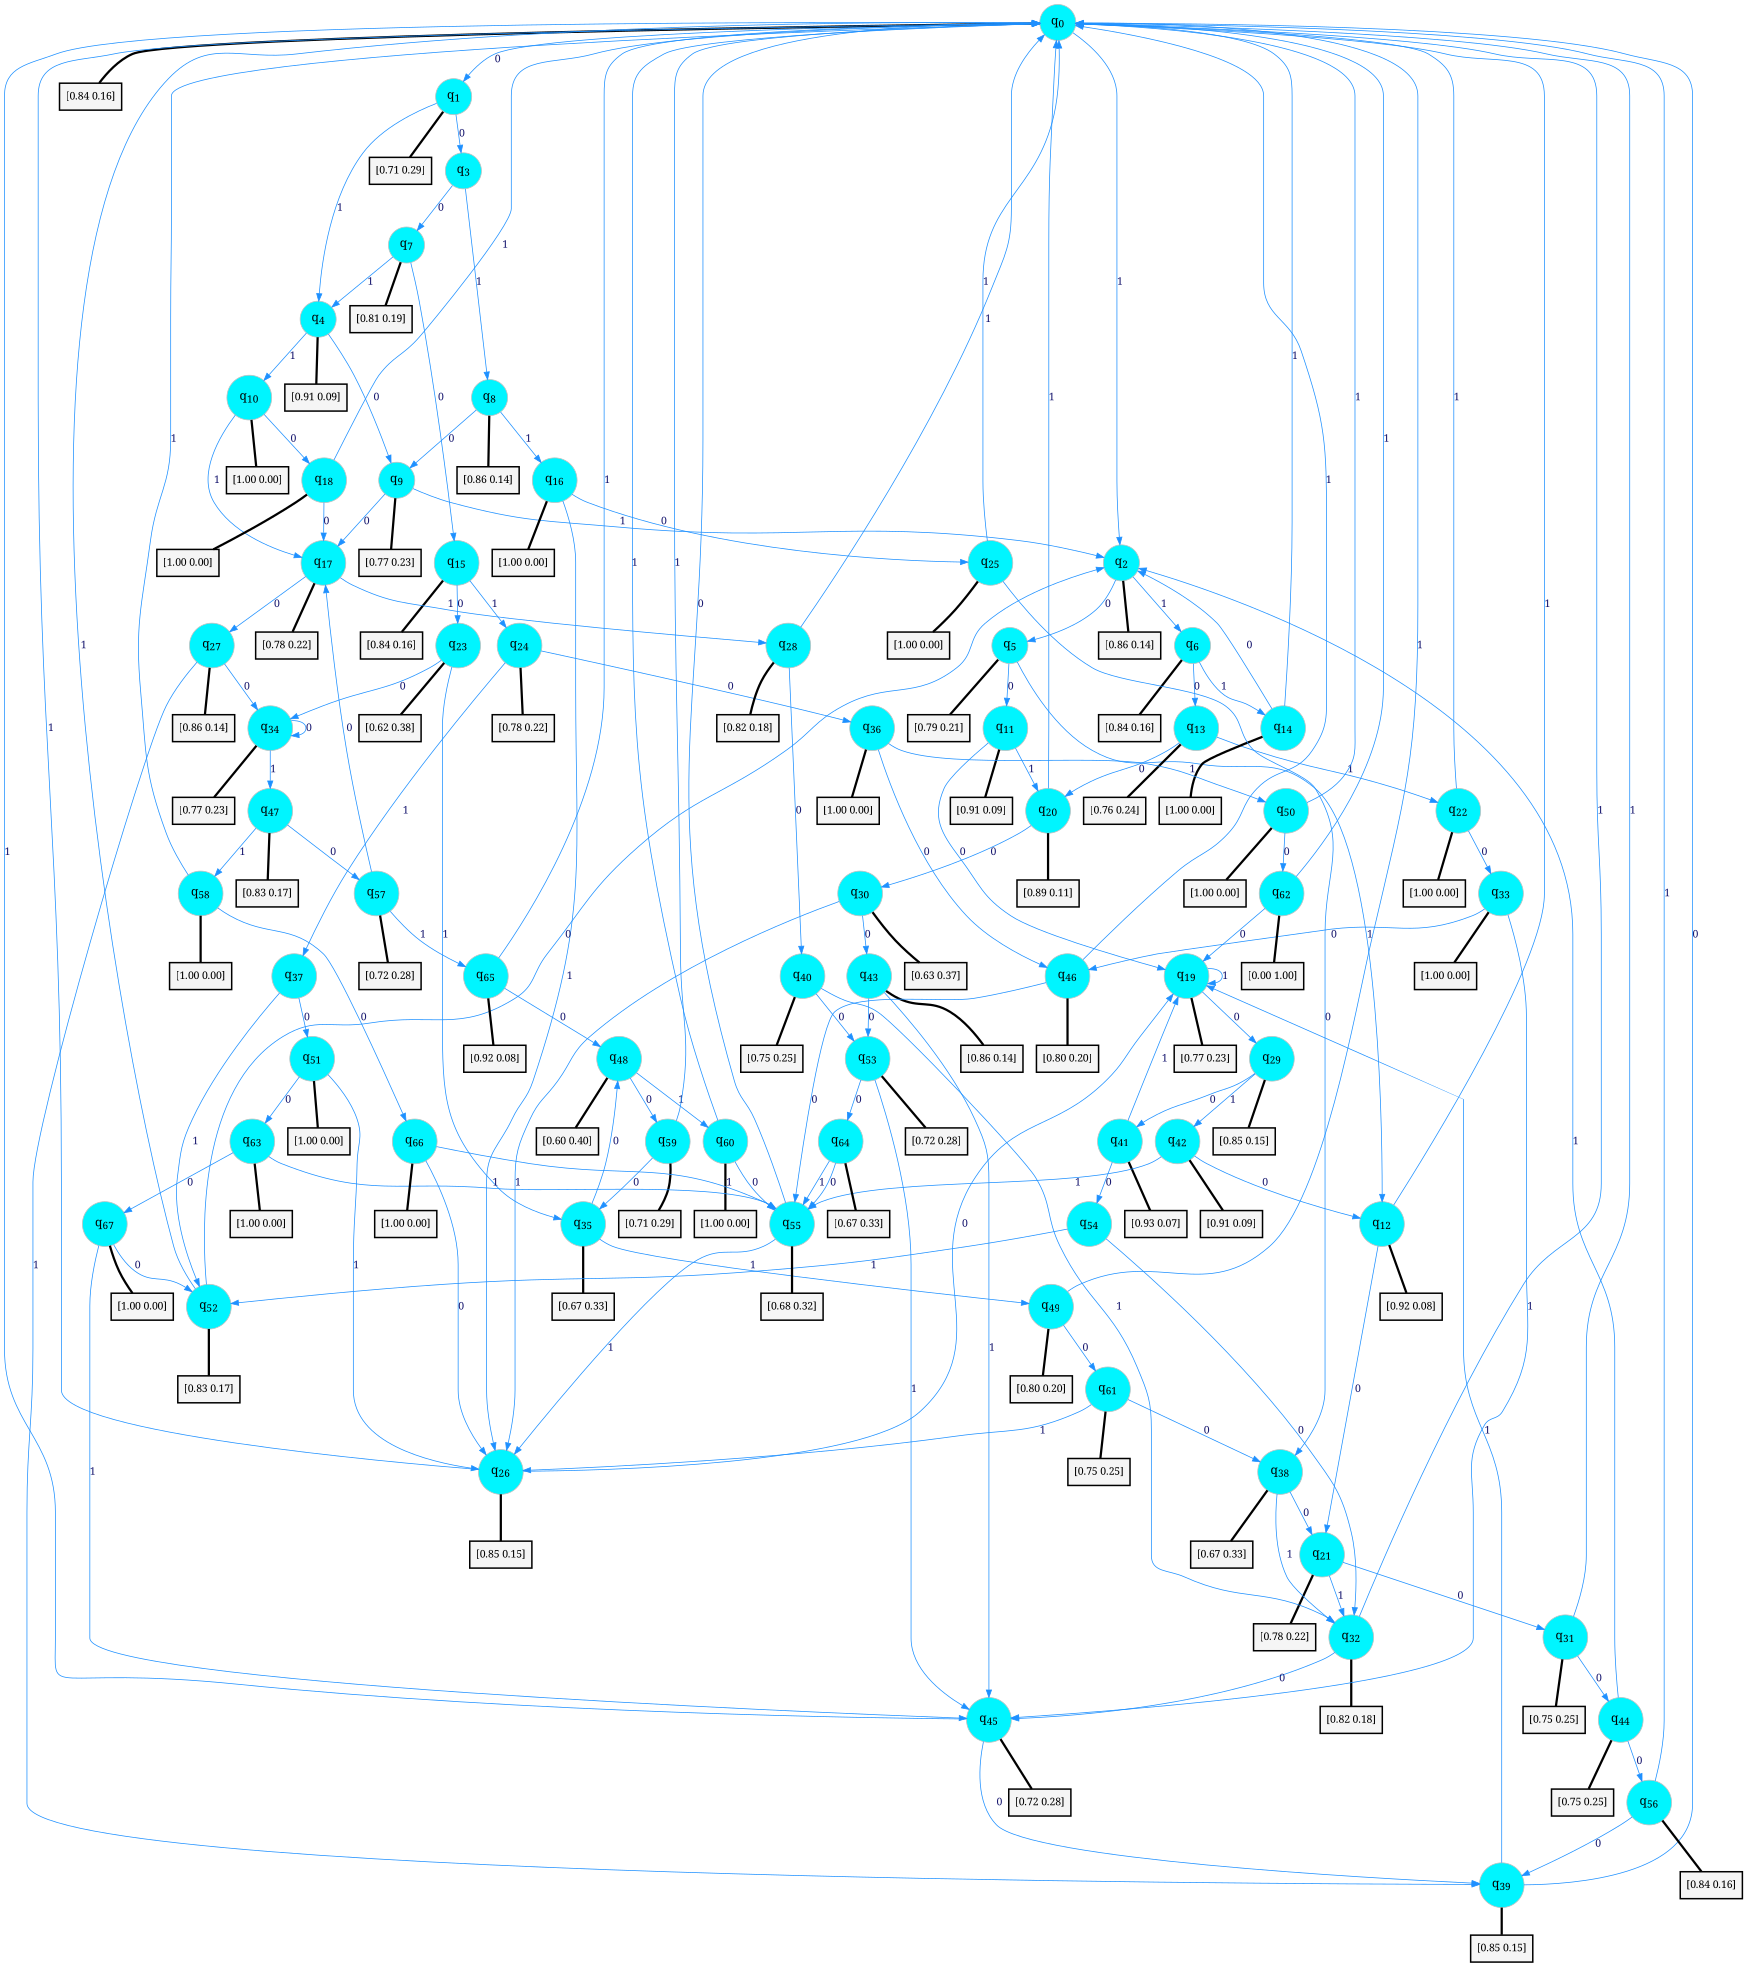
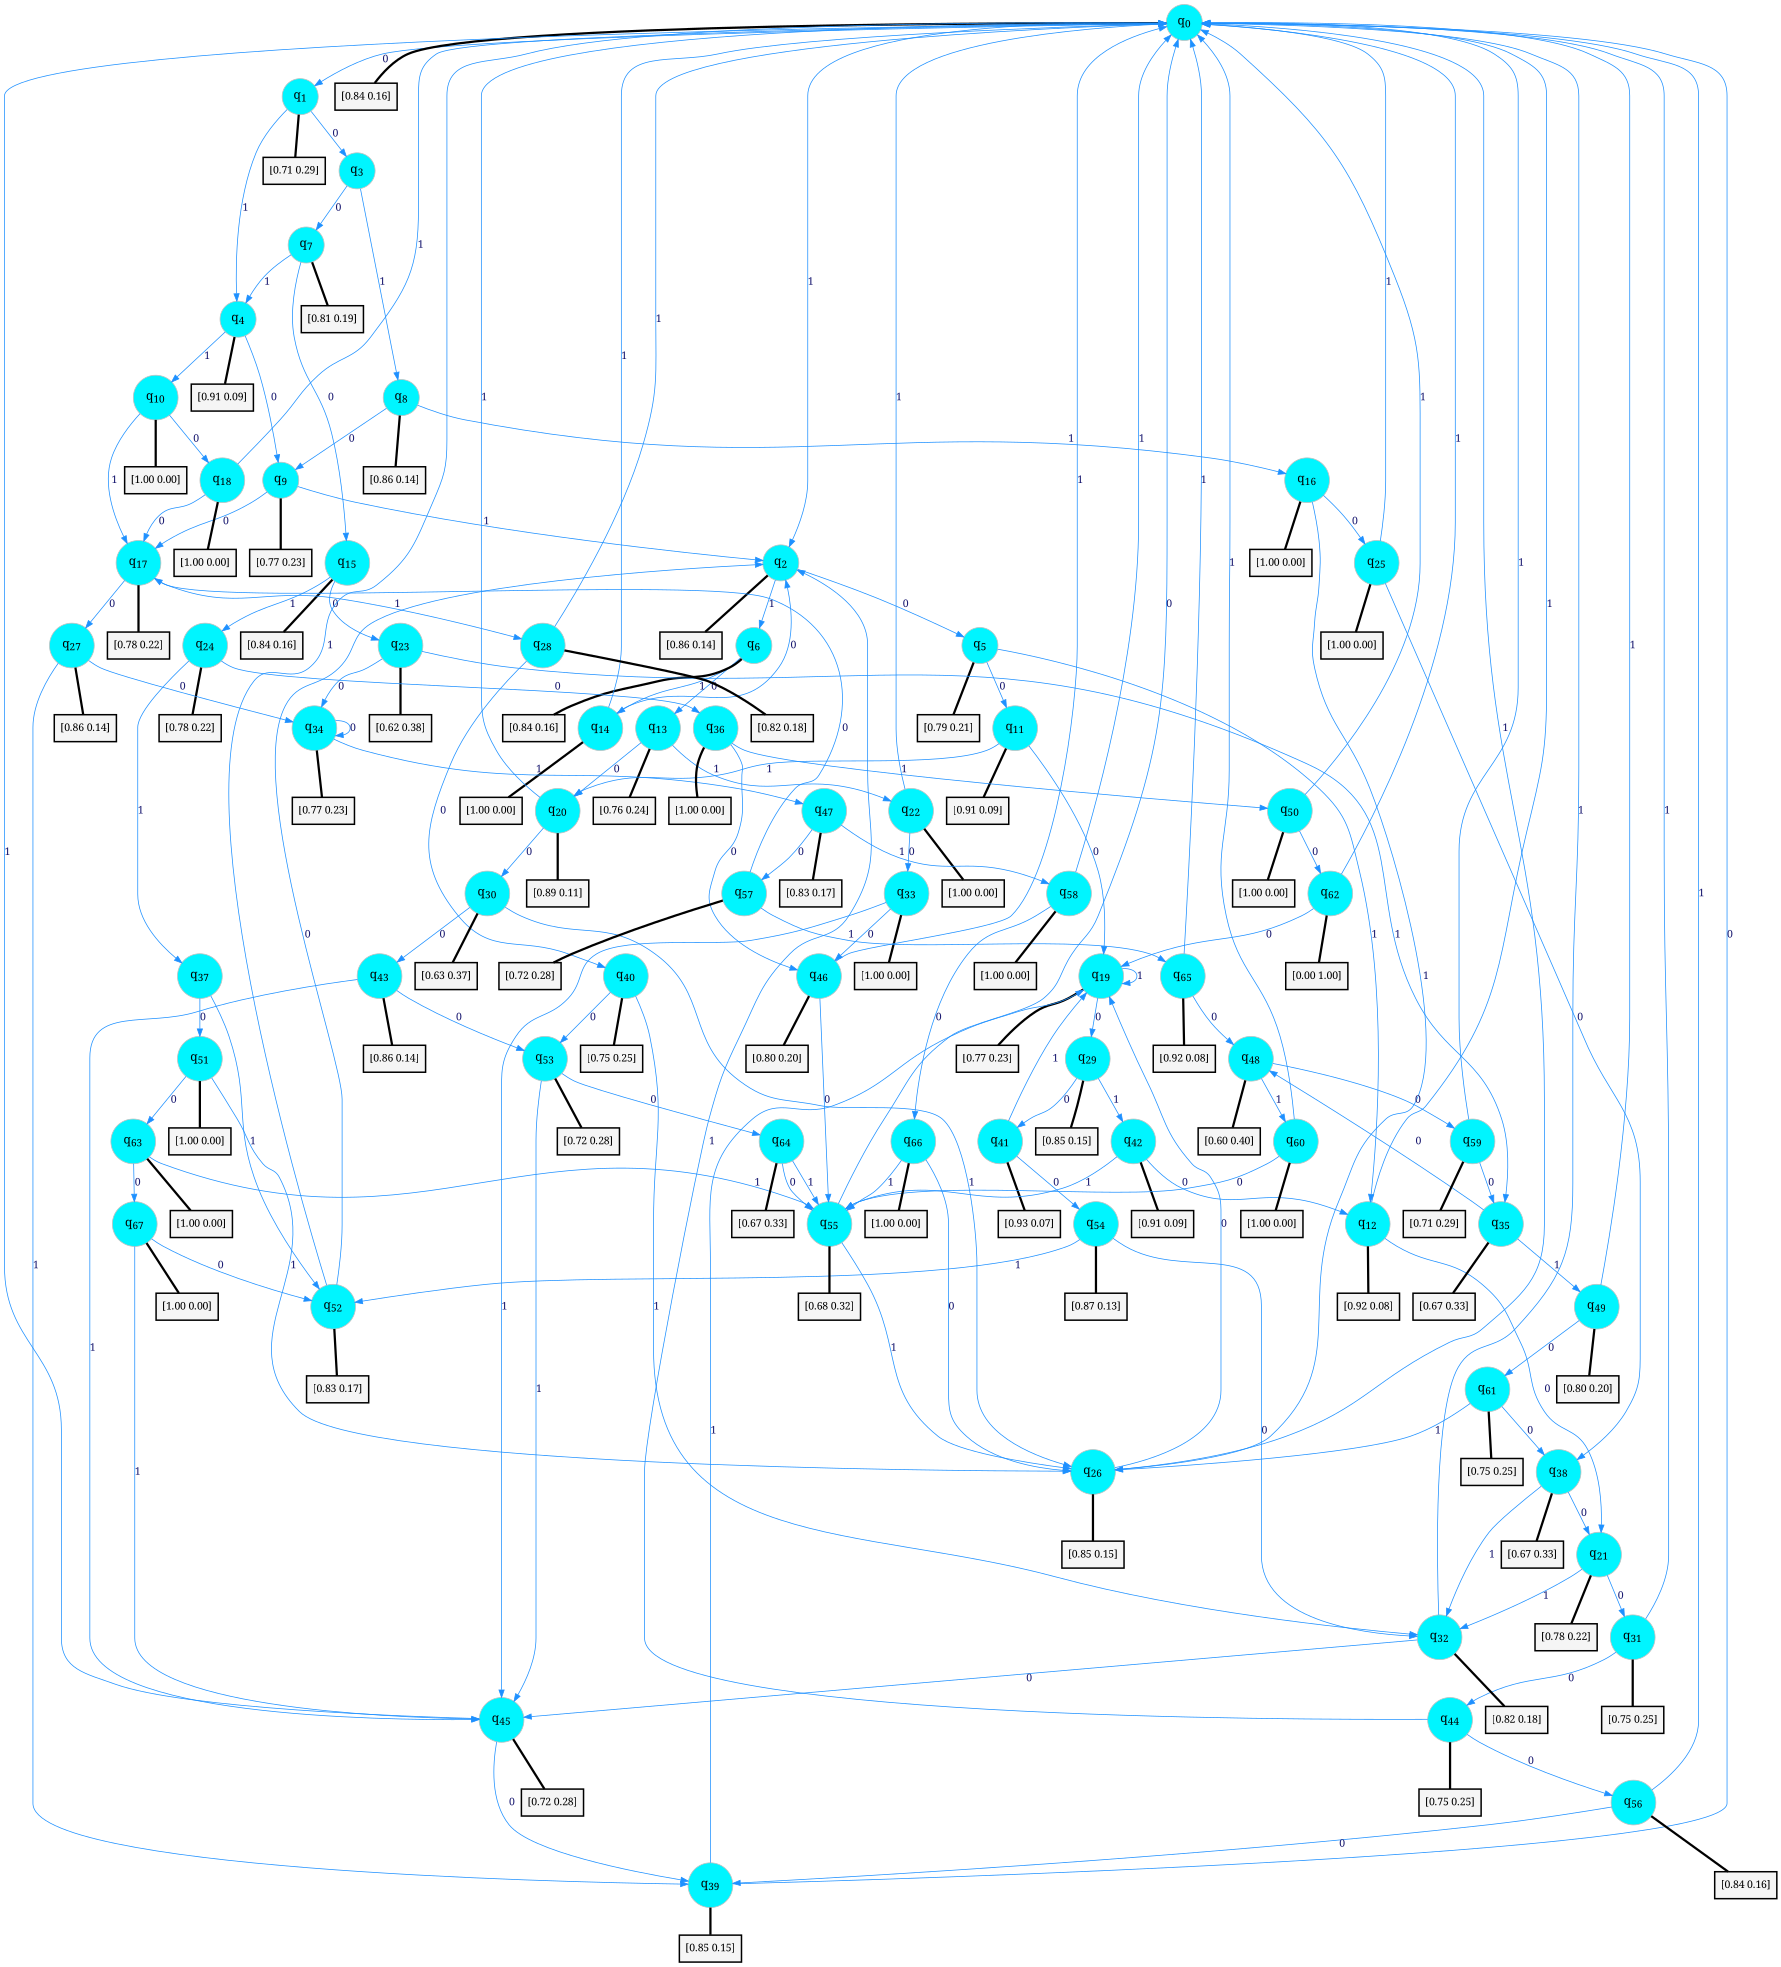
node "[0.87 0.13]": added
